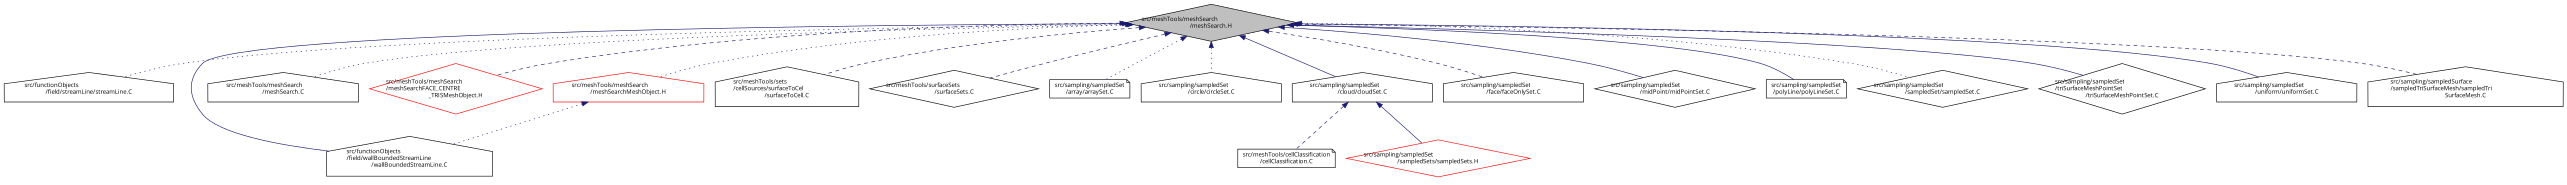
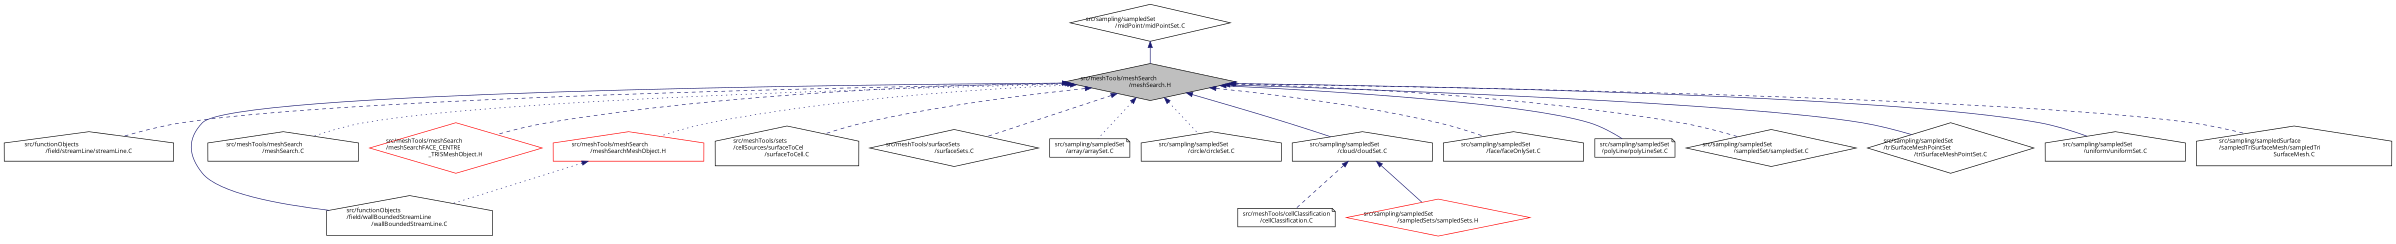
edge "src/functionObjects /field/streamLine/streamLine.C" -> "src/meshTools/meshSearch /meshSearch.H": style dotted -> dashed
edge "src/sampling/sampledSet /sampledSet/sampledSet.C" -> "src/meshTools/meshSearch /meshSearch.H": style dotted -> dashed
edge "src/sampling/sampledSet /midPoint/midPointSet.C" -> "src/meshTools/meshSearch /meshSearch.H": reversed
